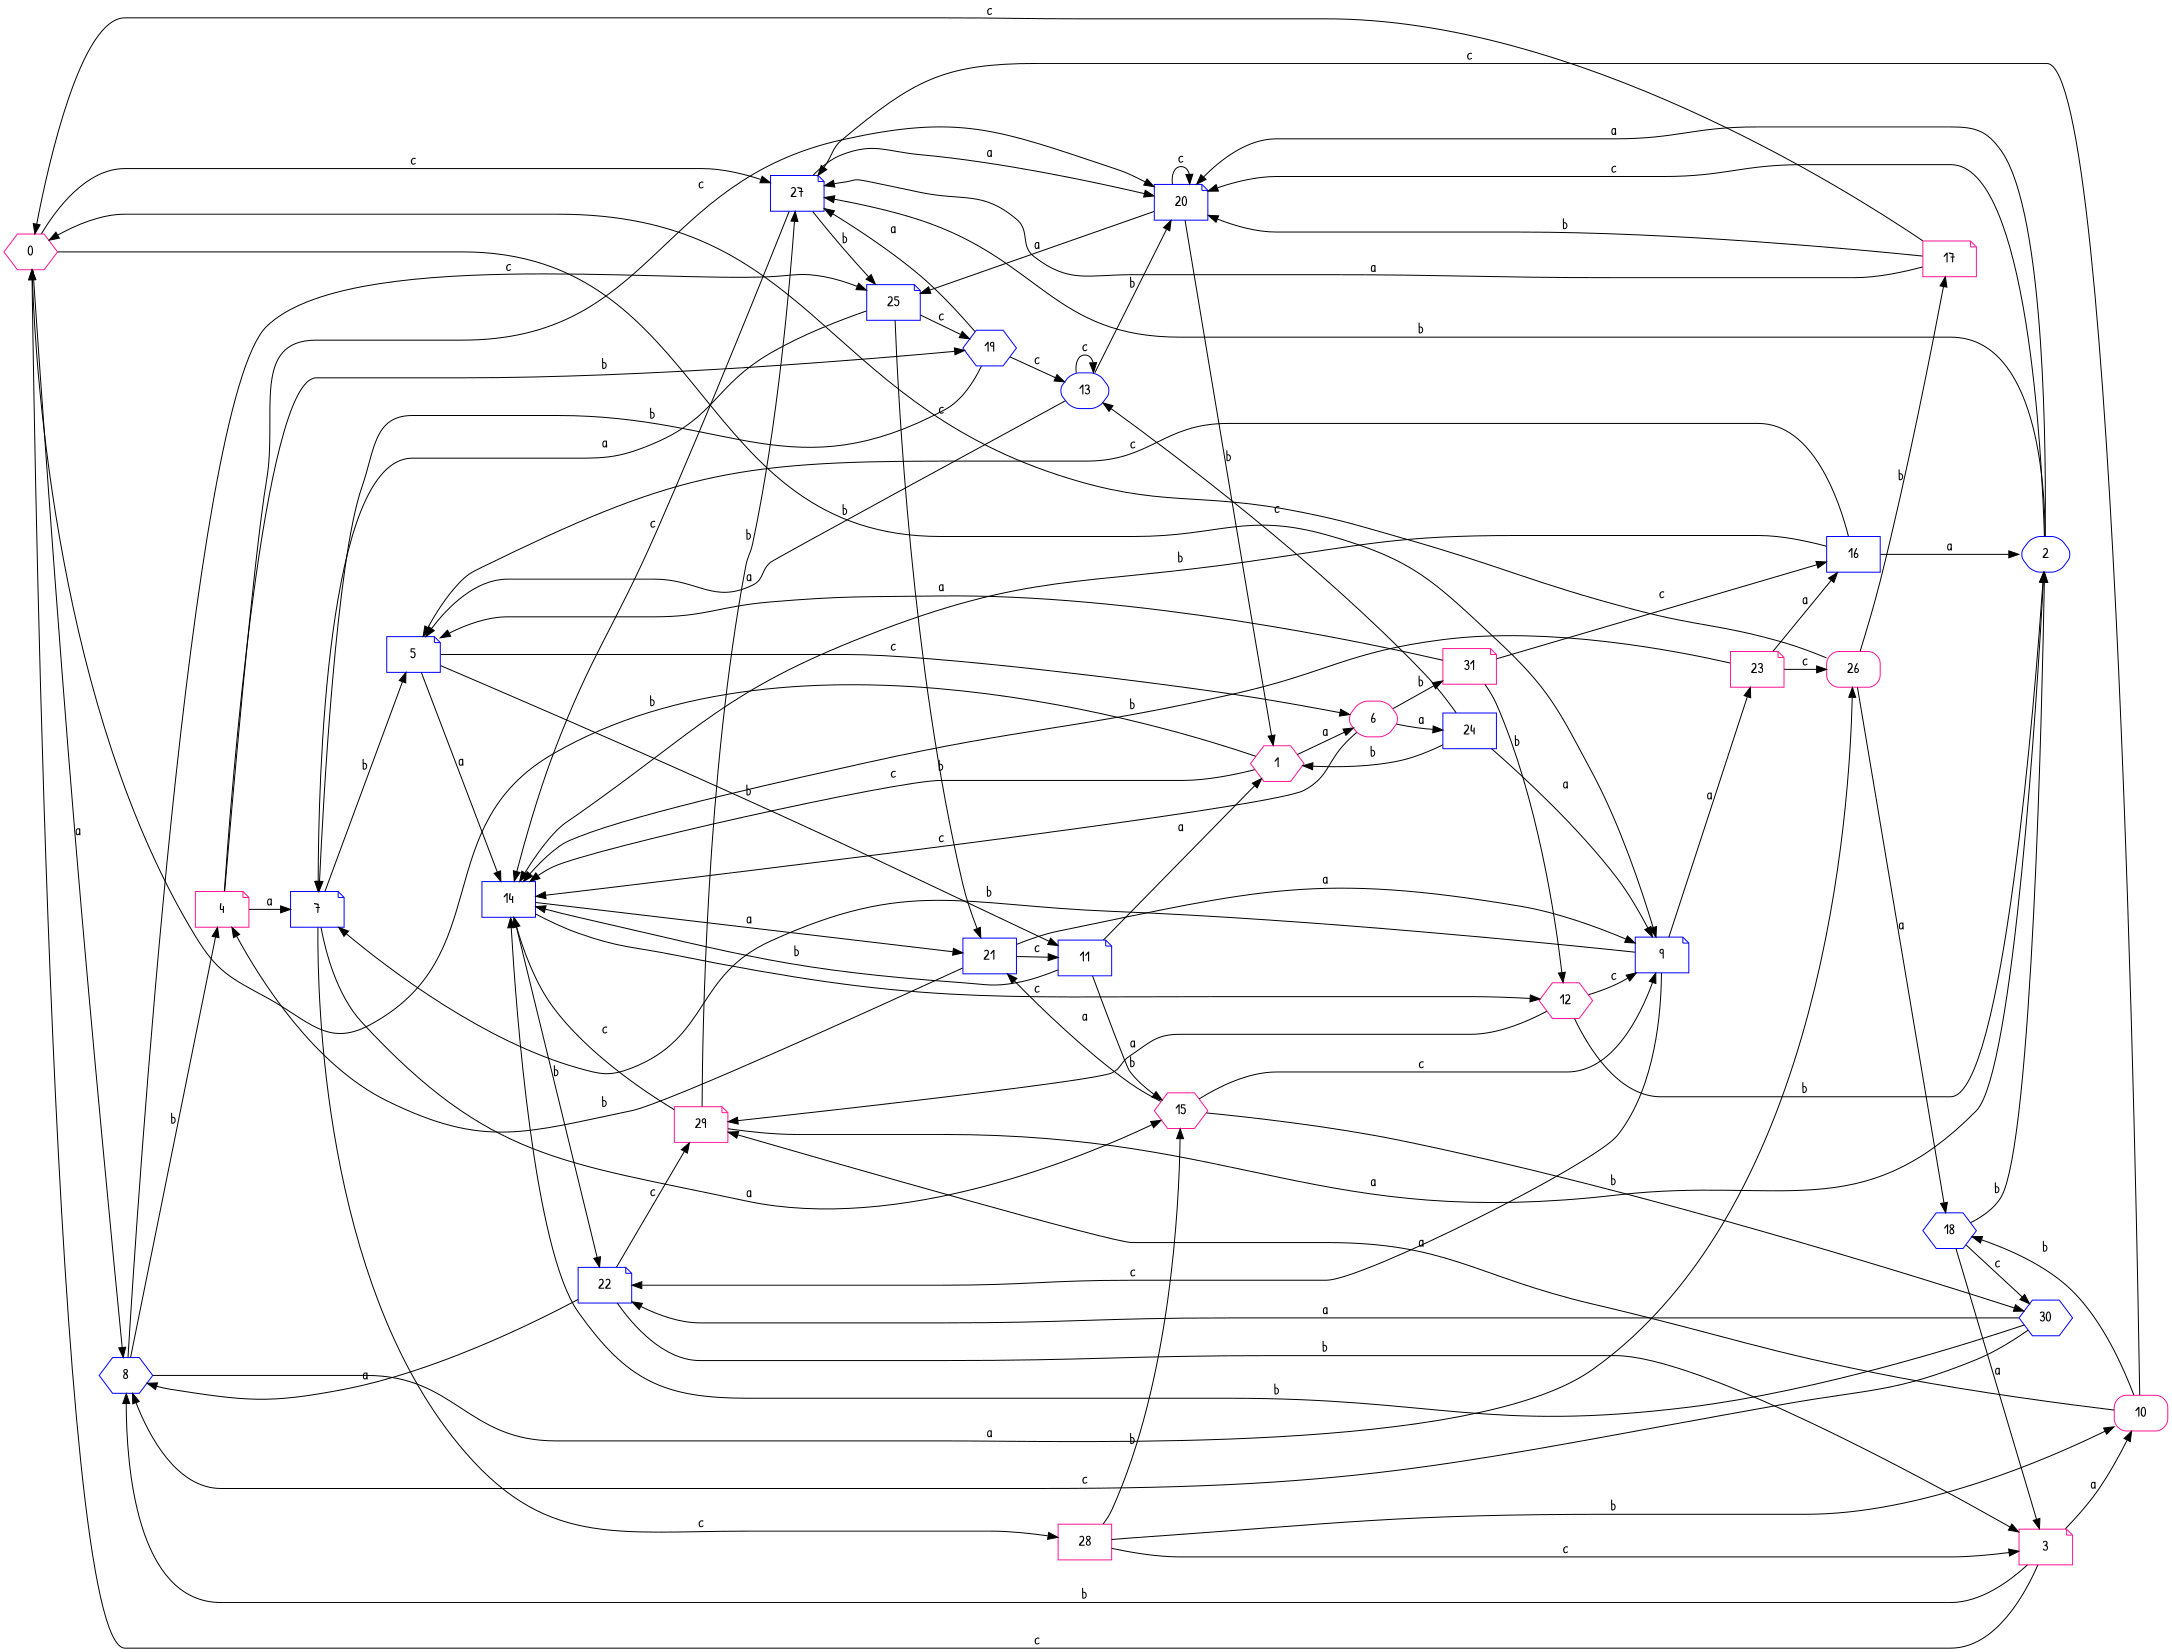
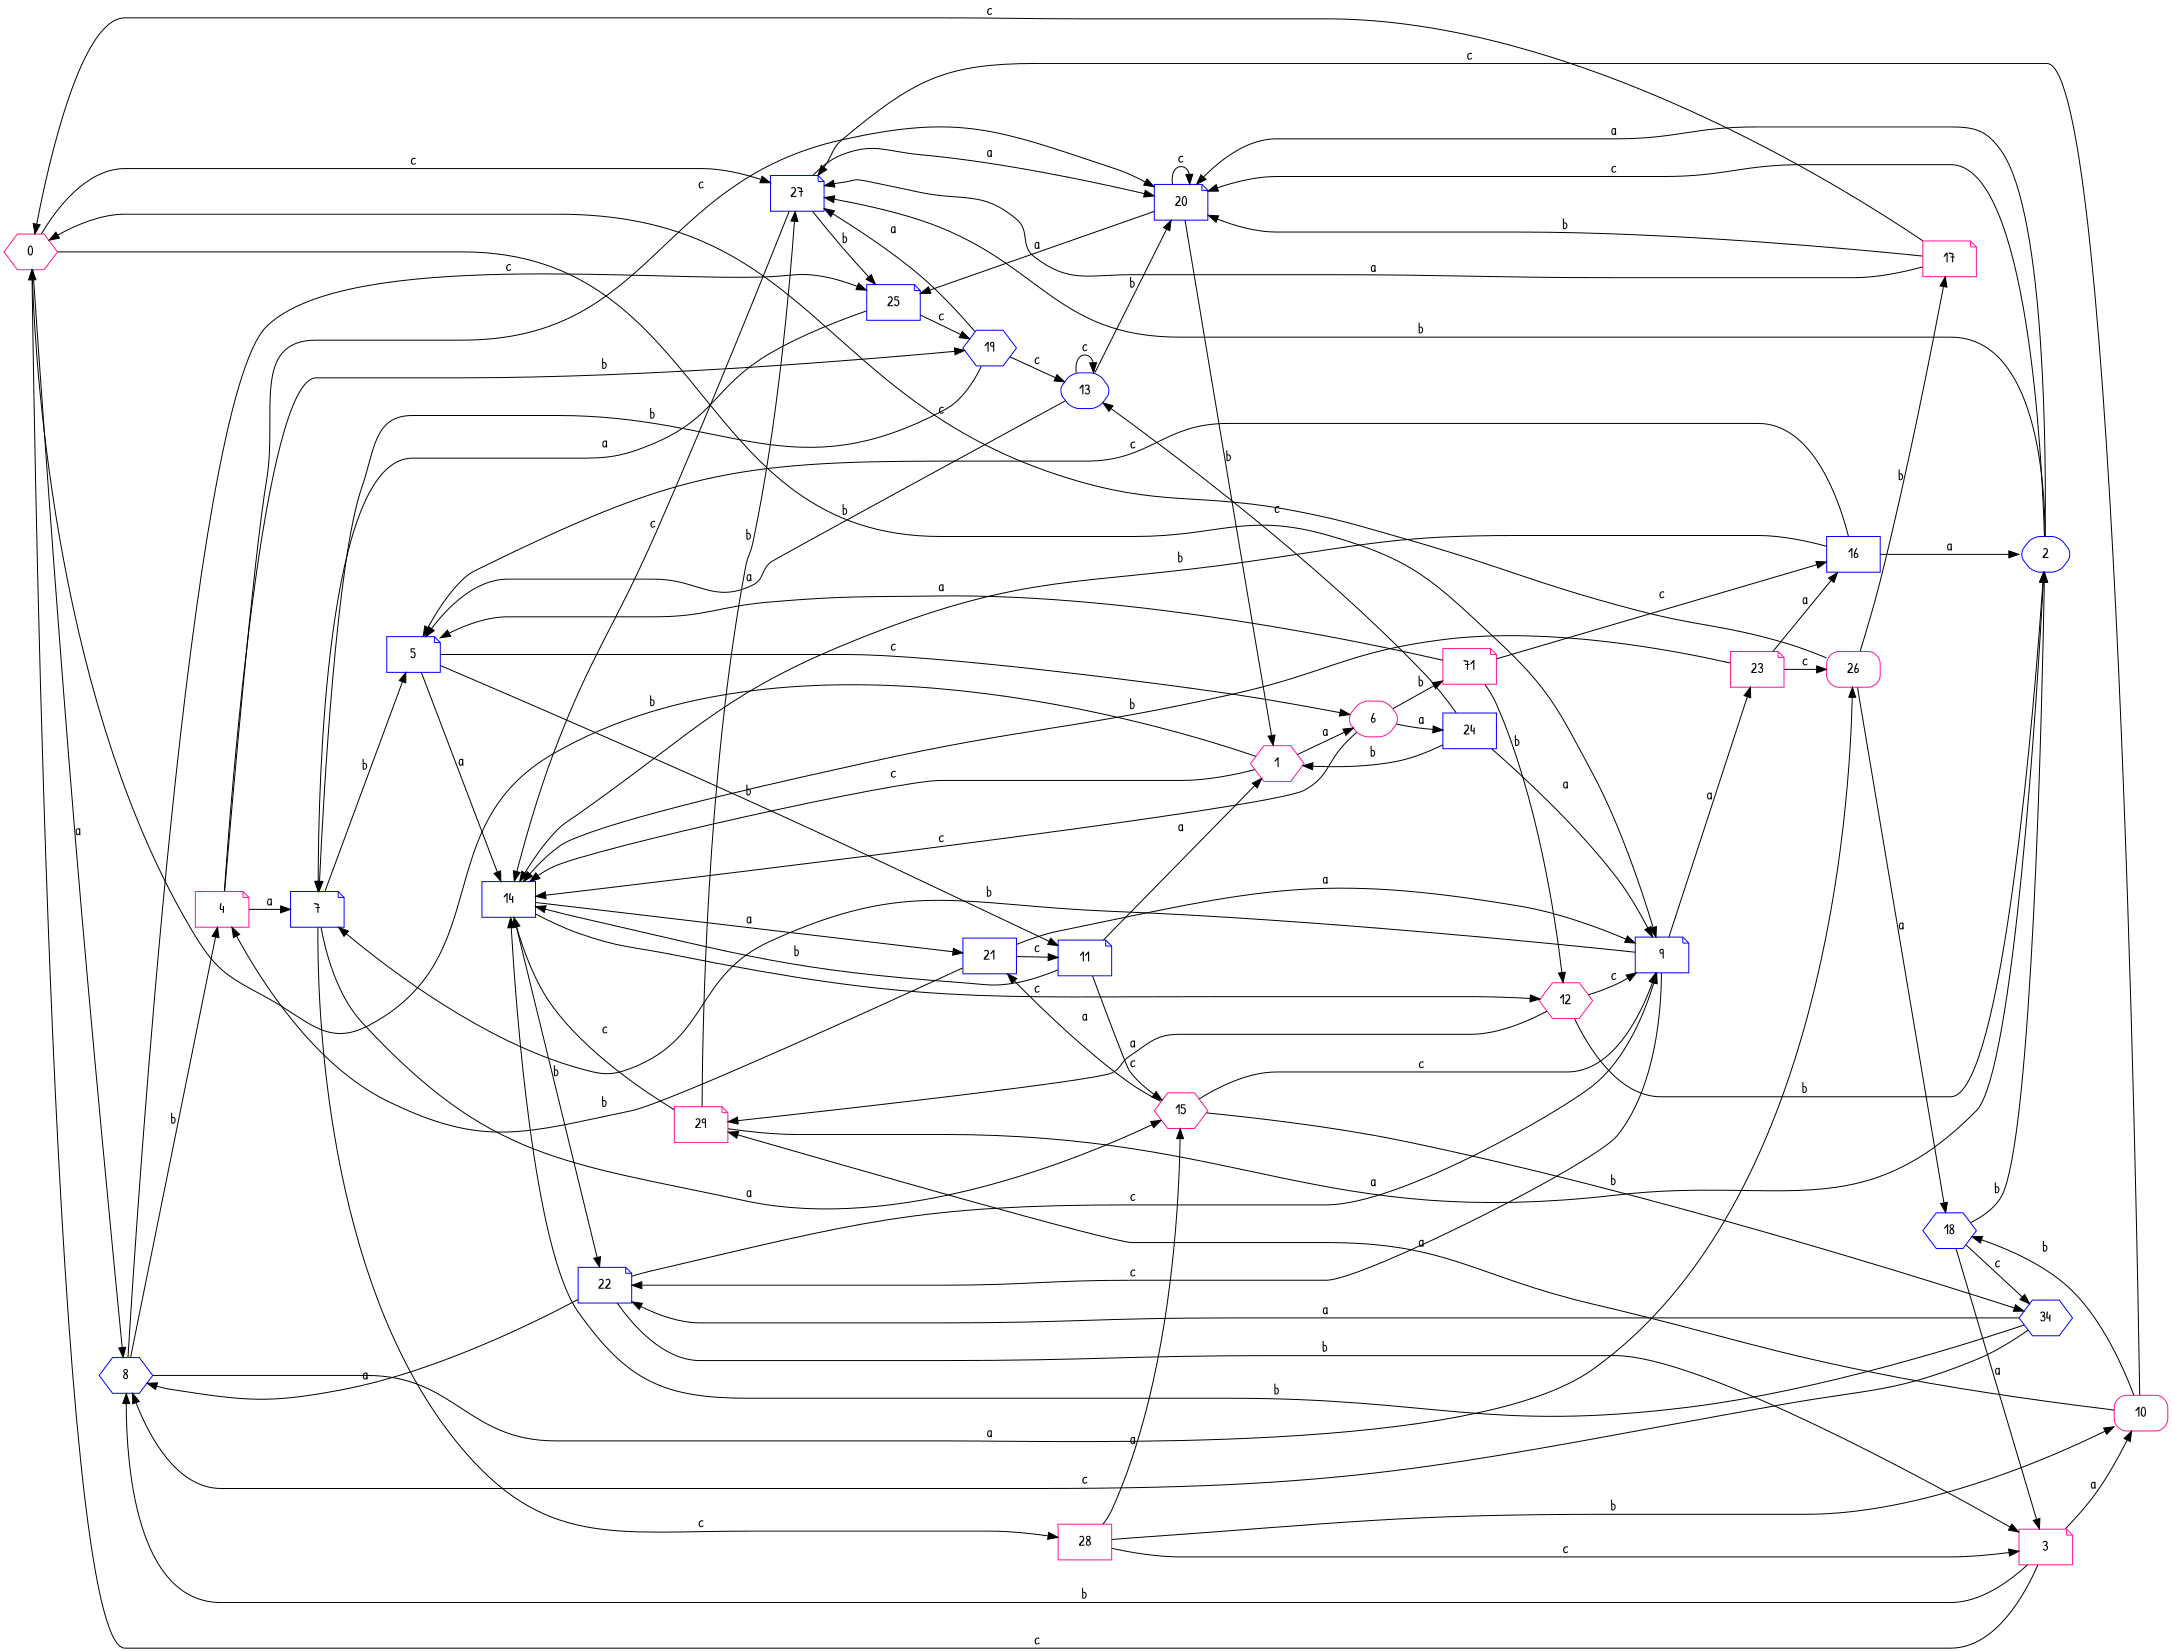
edge "25" -> "21": removed, label "b"
node "31": label "31" -> "71"
edge "11" -> "15": label "b" -> "c"
edge "22" -> "29": now "22" -> "9"
node "30": label "30" -> "34"
edge "28" -> "15": label "b" -> "a"
